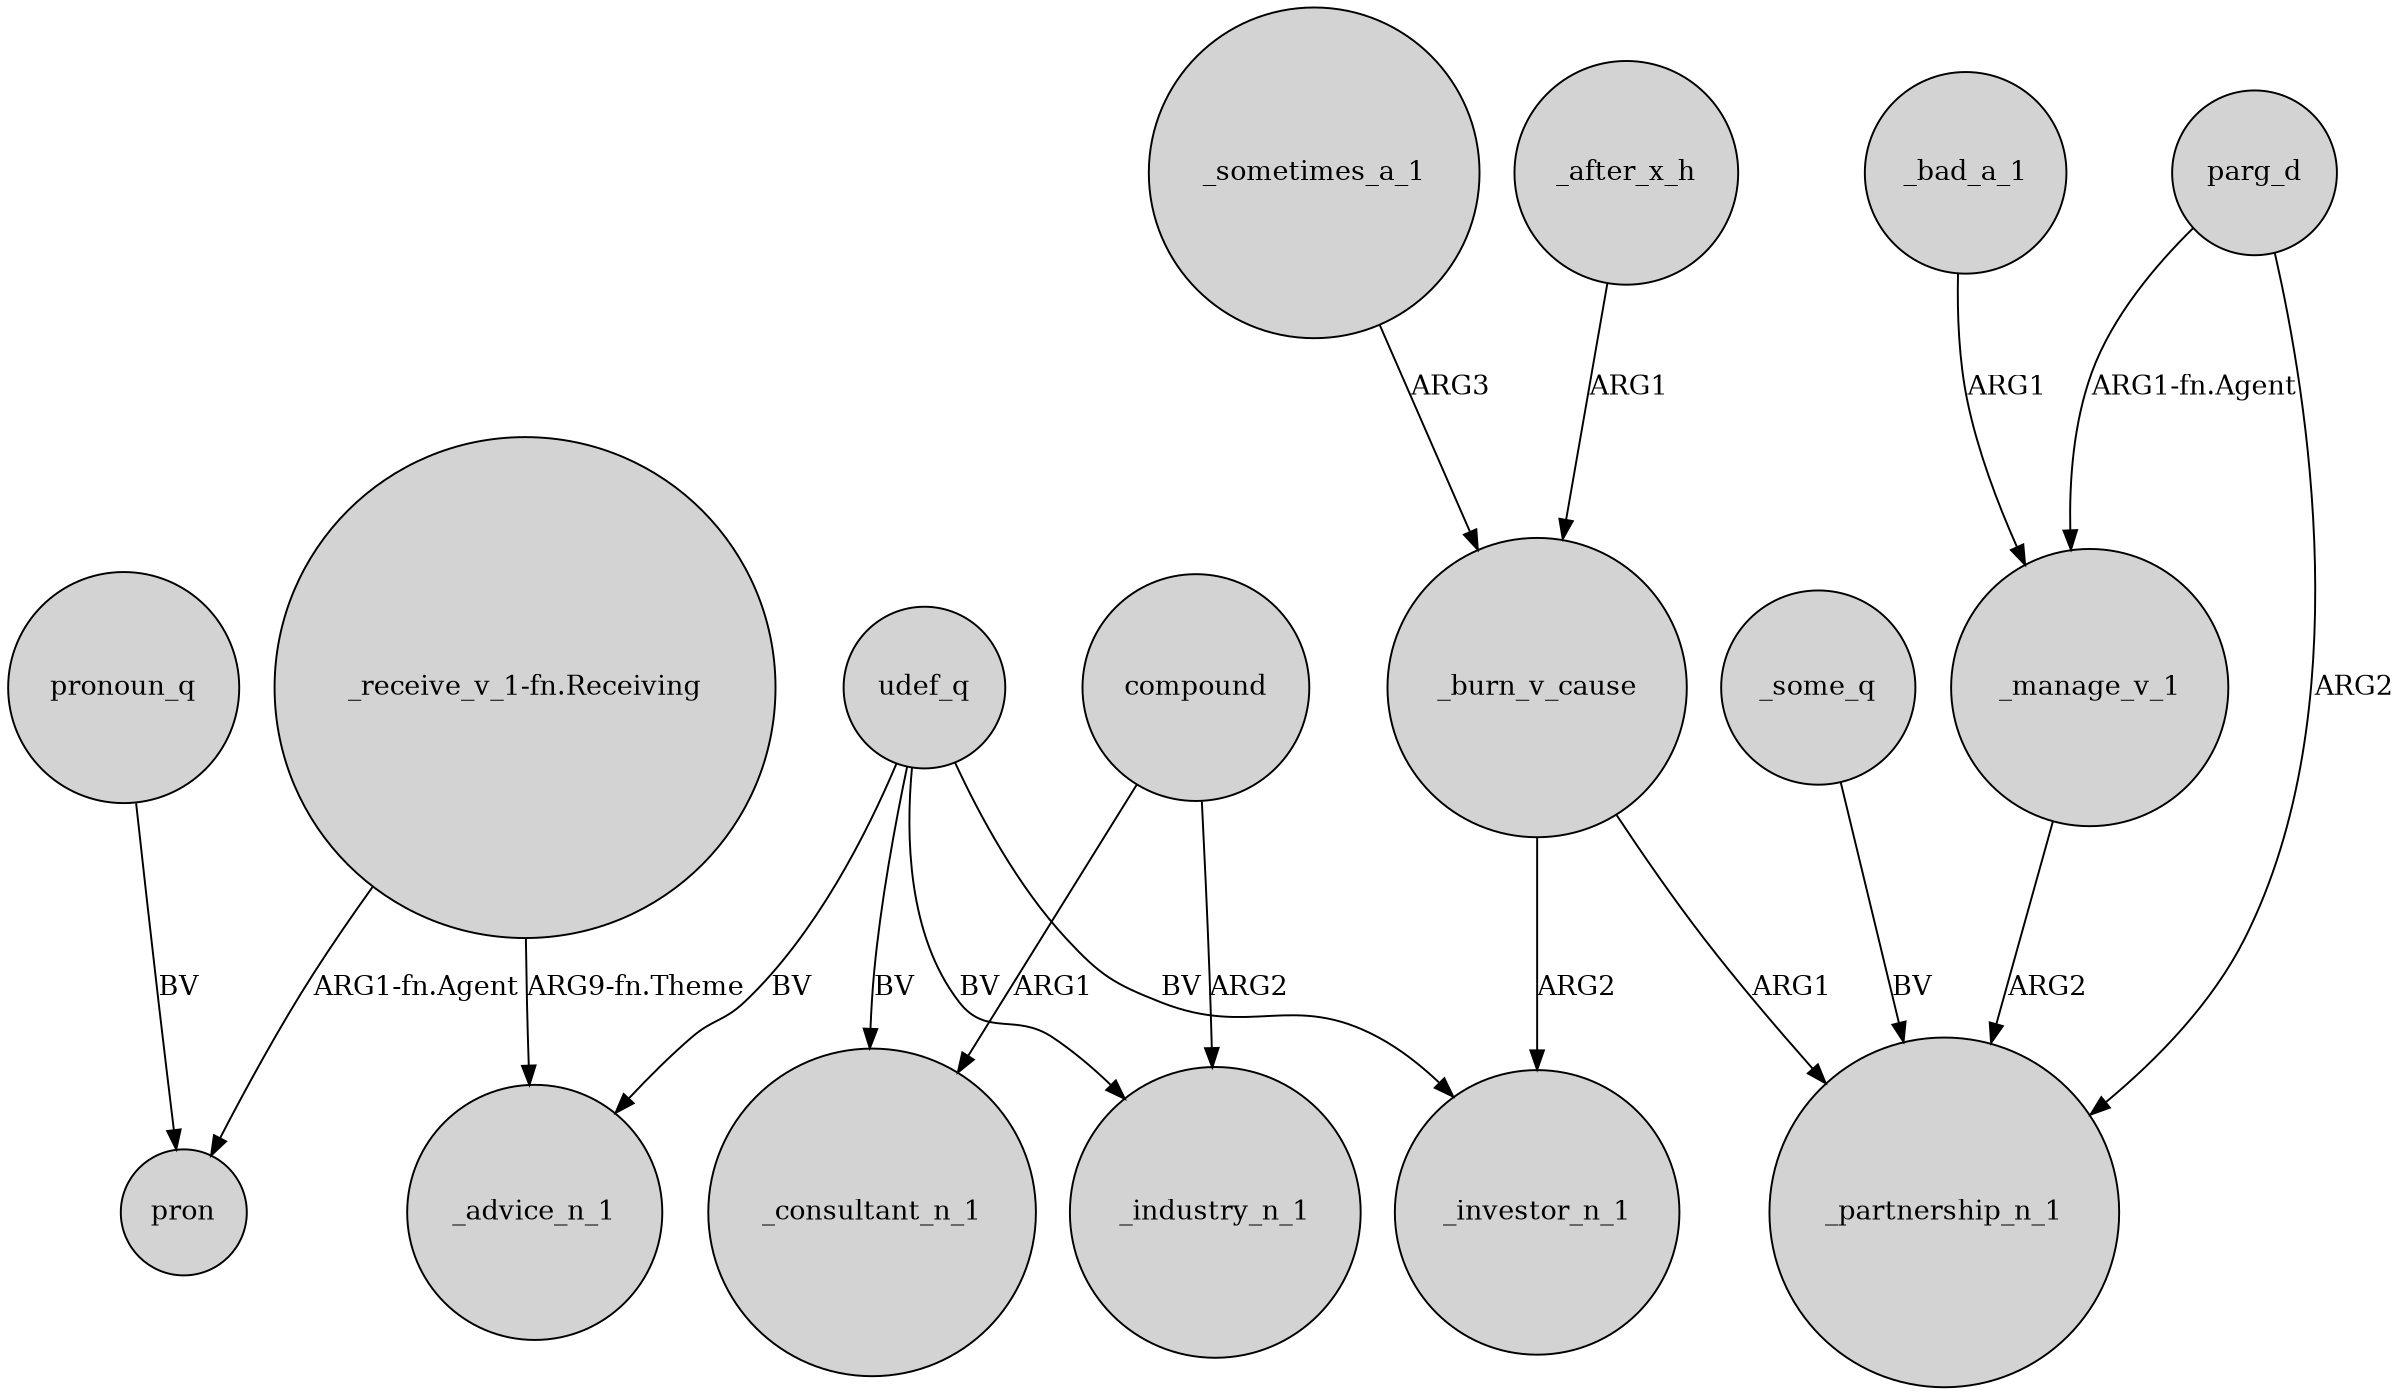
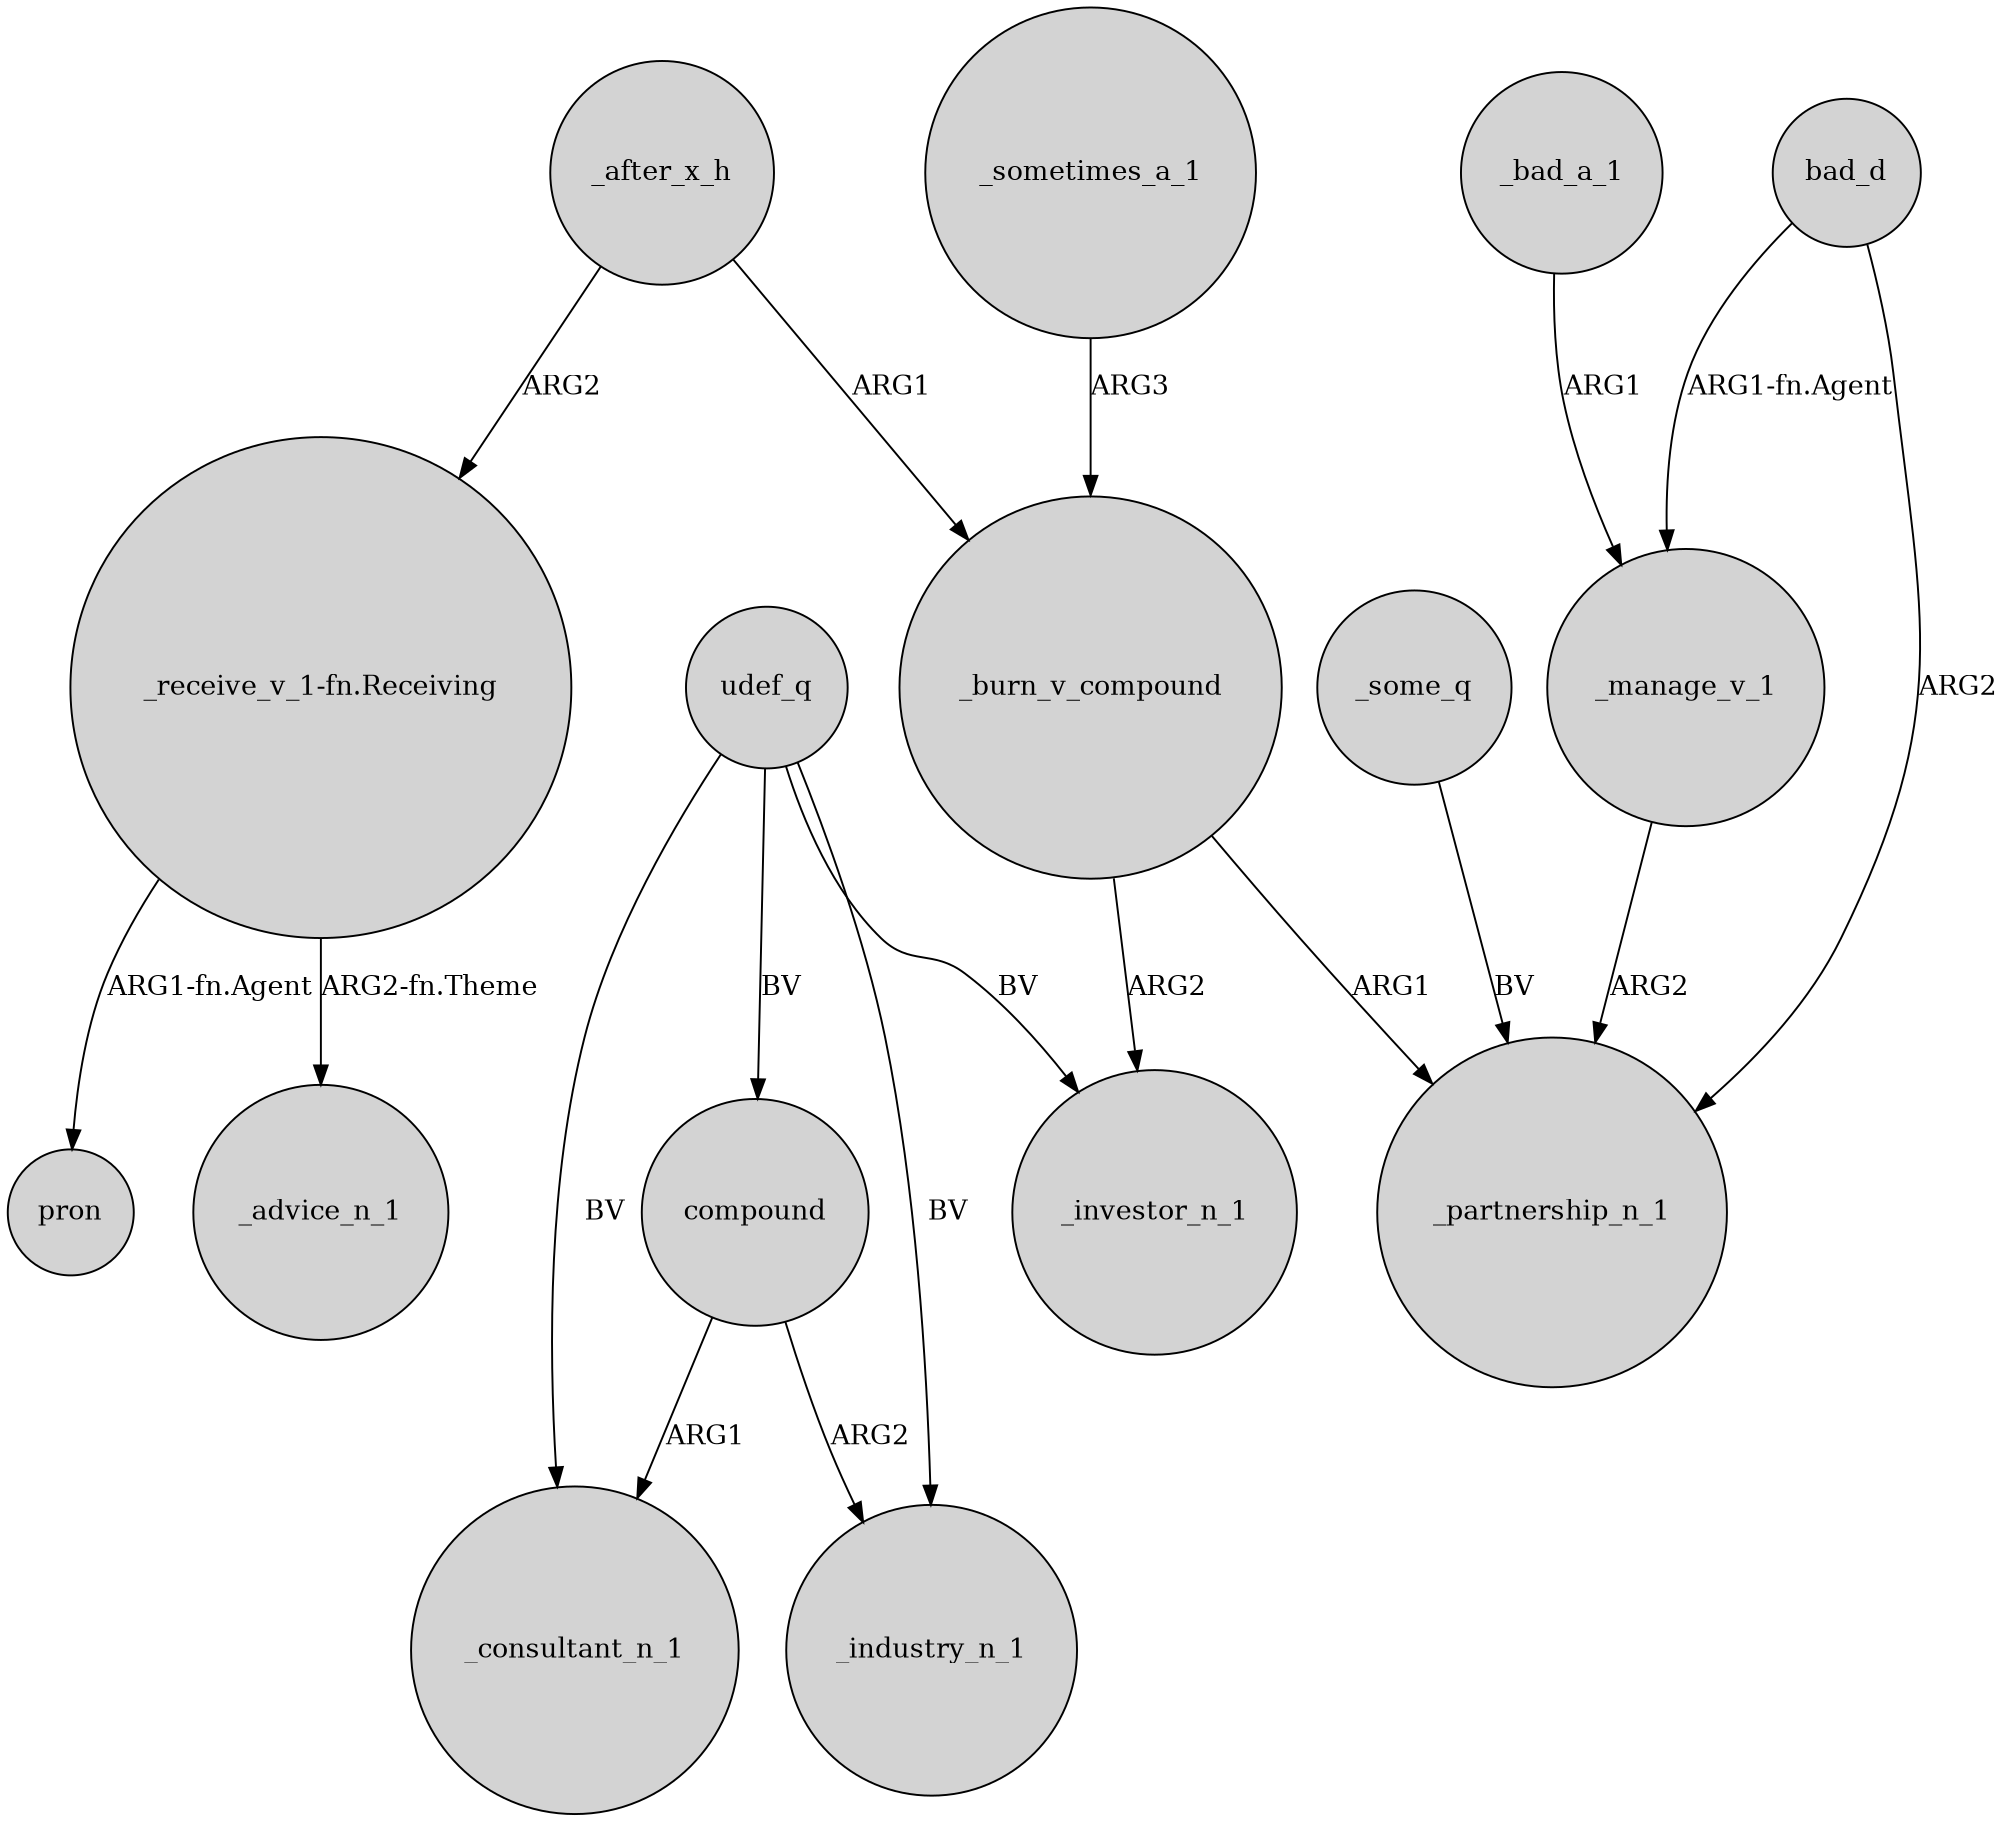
node "parg_d": label "parg_d" -> "bad_d"
edge "_after_x_h" -> "_receive_v_1-fn.Receiving": added, label "ARG2"
node "pronoun_q": removed
node "_burn_v_cause": label "_burn_v_cause" -> "_burn_v_compound"
edge "udef_q" -> "_advice_n_1": now "udef_q" -> "compound"
edge "_receive_v_1-fn.Receiving" -> "_advice_n_1": label "ARG9-fn.Theme" -> "ARG2-fn.Theme"
